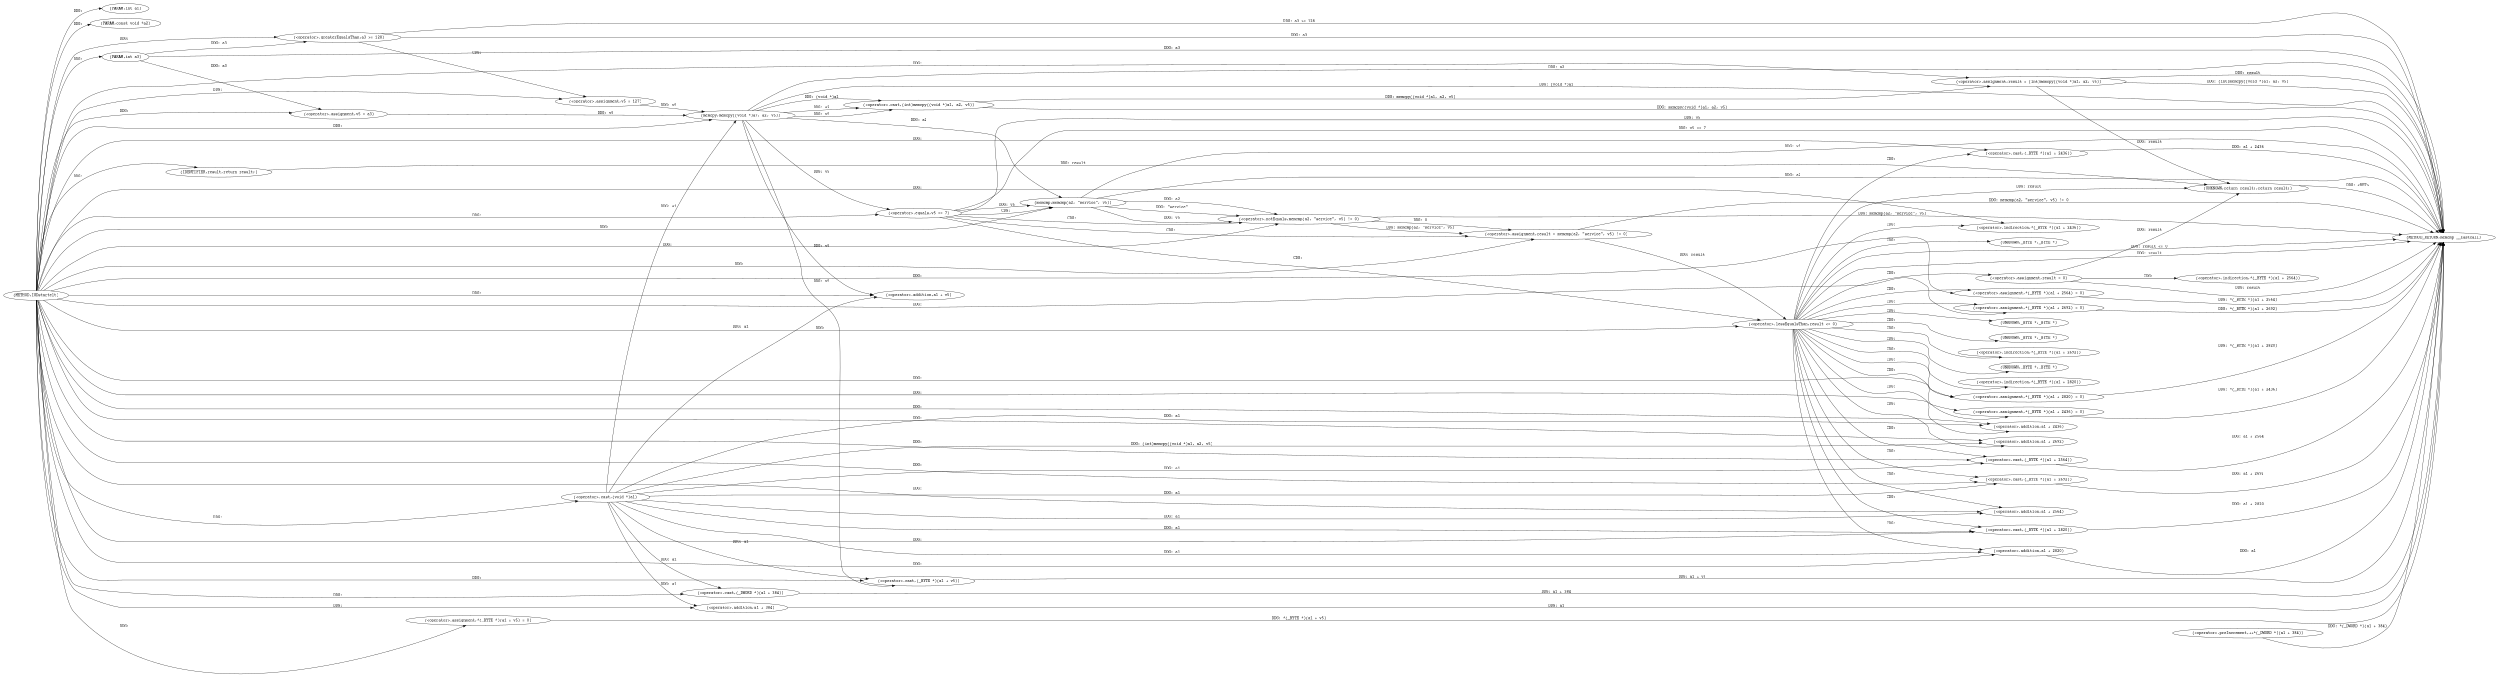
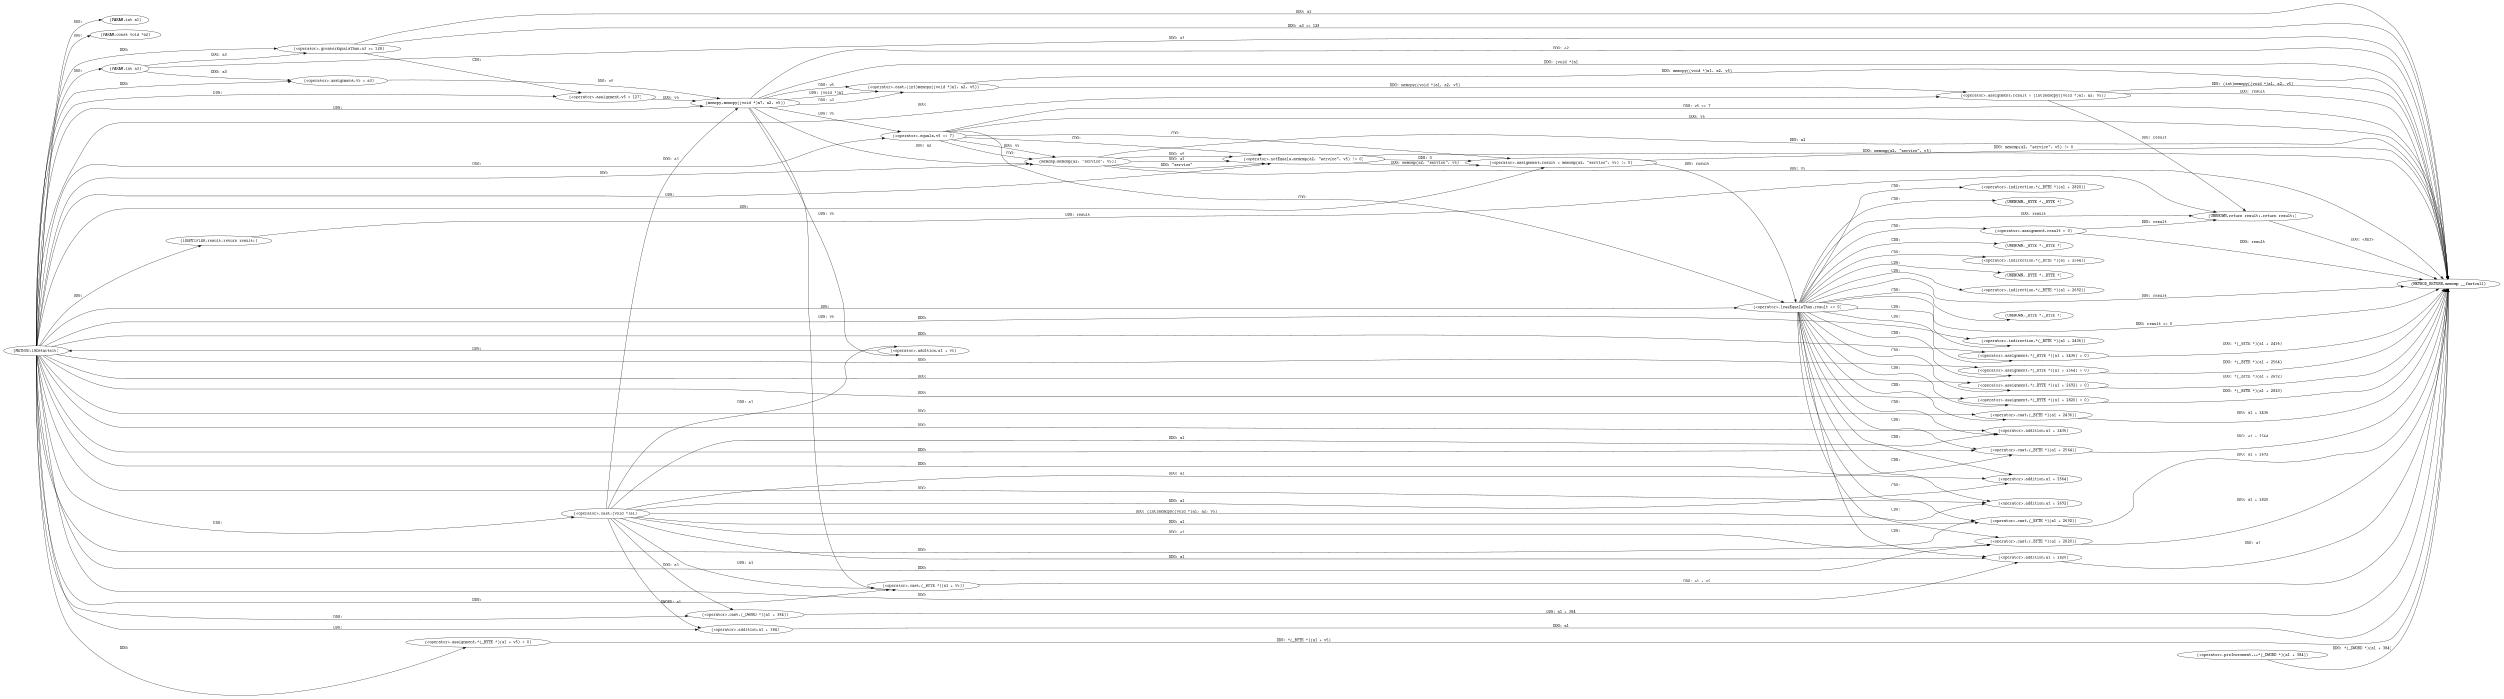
edge "(<operator>.assignment,result = 0)" -> "(<operator>.indirection,*(_BYTE *)(a1 + 2564))": now "(<operator>.lessEqualsThan,result <= 0)" -> "(<operator>.indirection,*(_BYTE *)(a1 + 2564))"
edge "(METHOD,IGDstartelt)" -> "(<operator>.addition,a1 + v5)": reversed
edge "(<operator>.cast,(void *)a1)" -> "(<operator>.addition,a1 + 384)": label "DDG: a1" -> "DWORD: a1"
